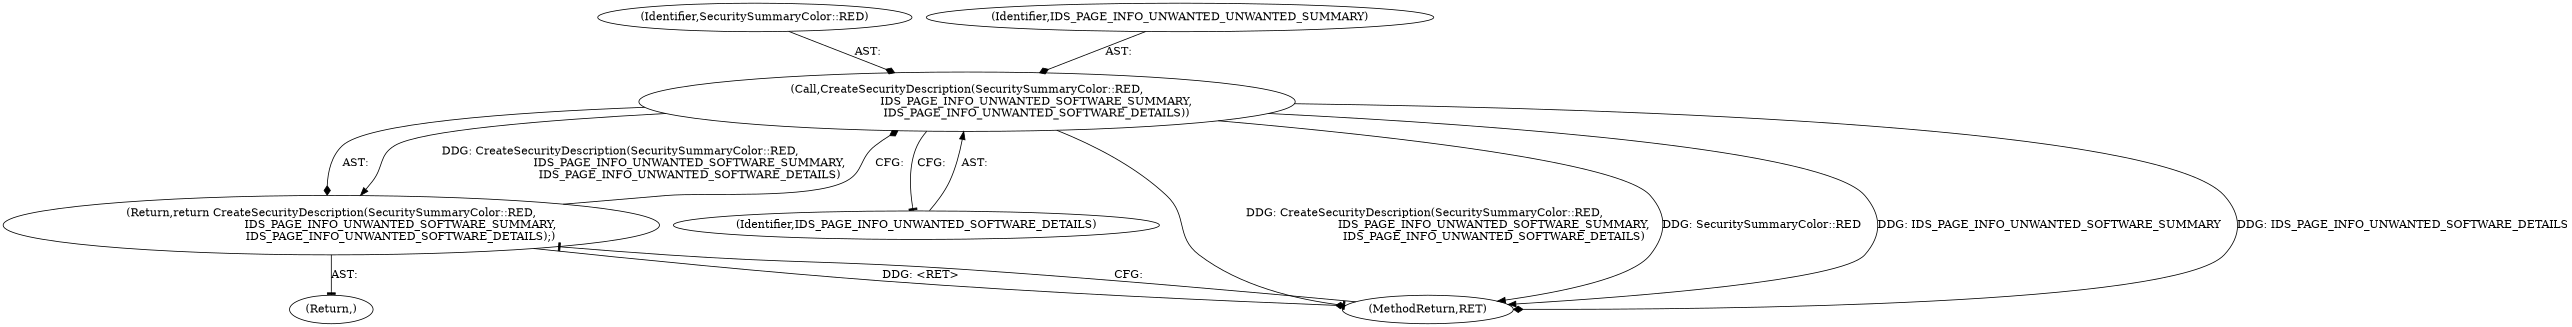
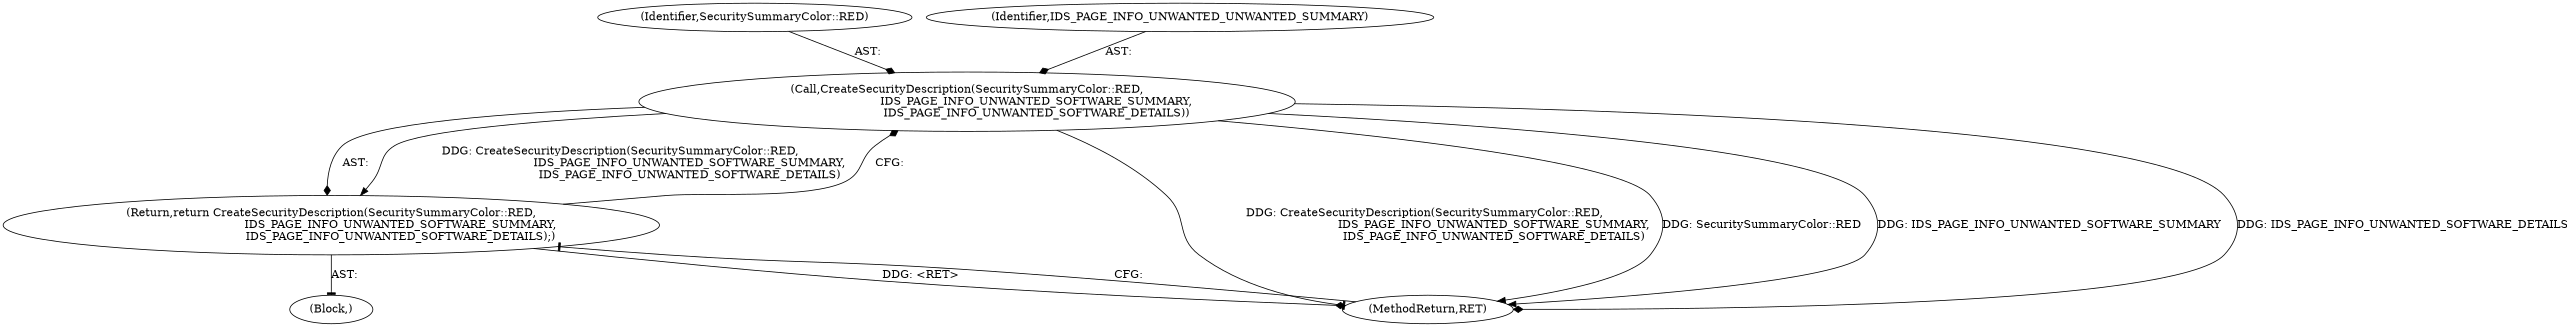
node "(Identifier,IDS_PAGE_INFO_UNWANTED_SOFTWARE_DETAILS)": removed
node "(Return,)": label "(Return,)" -> "(Block,)"
